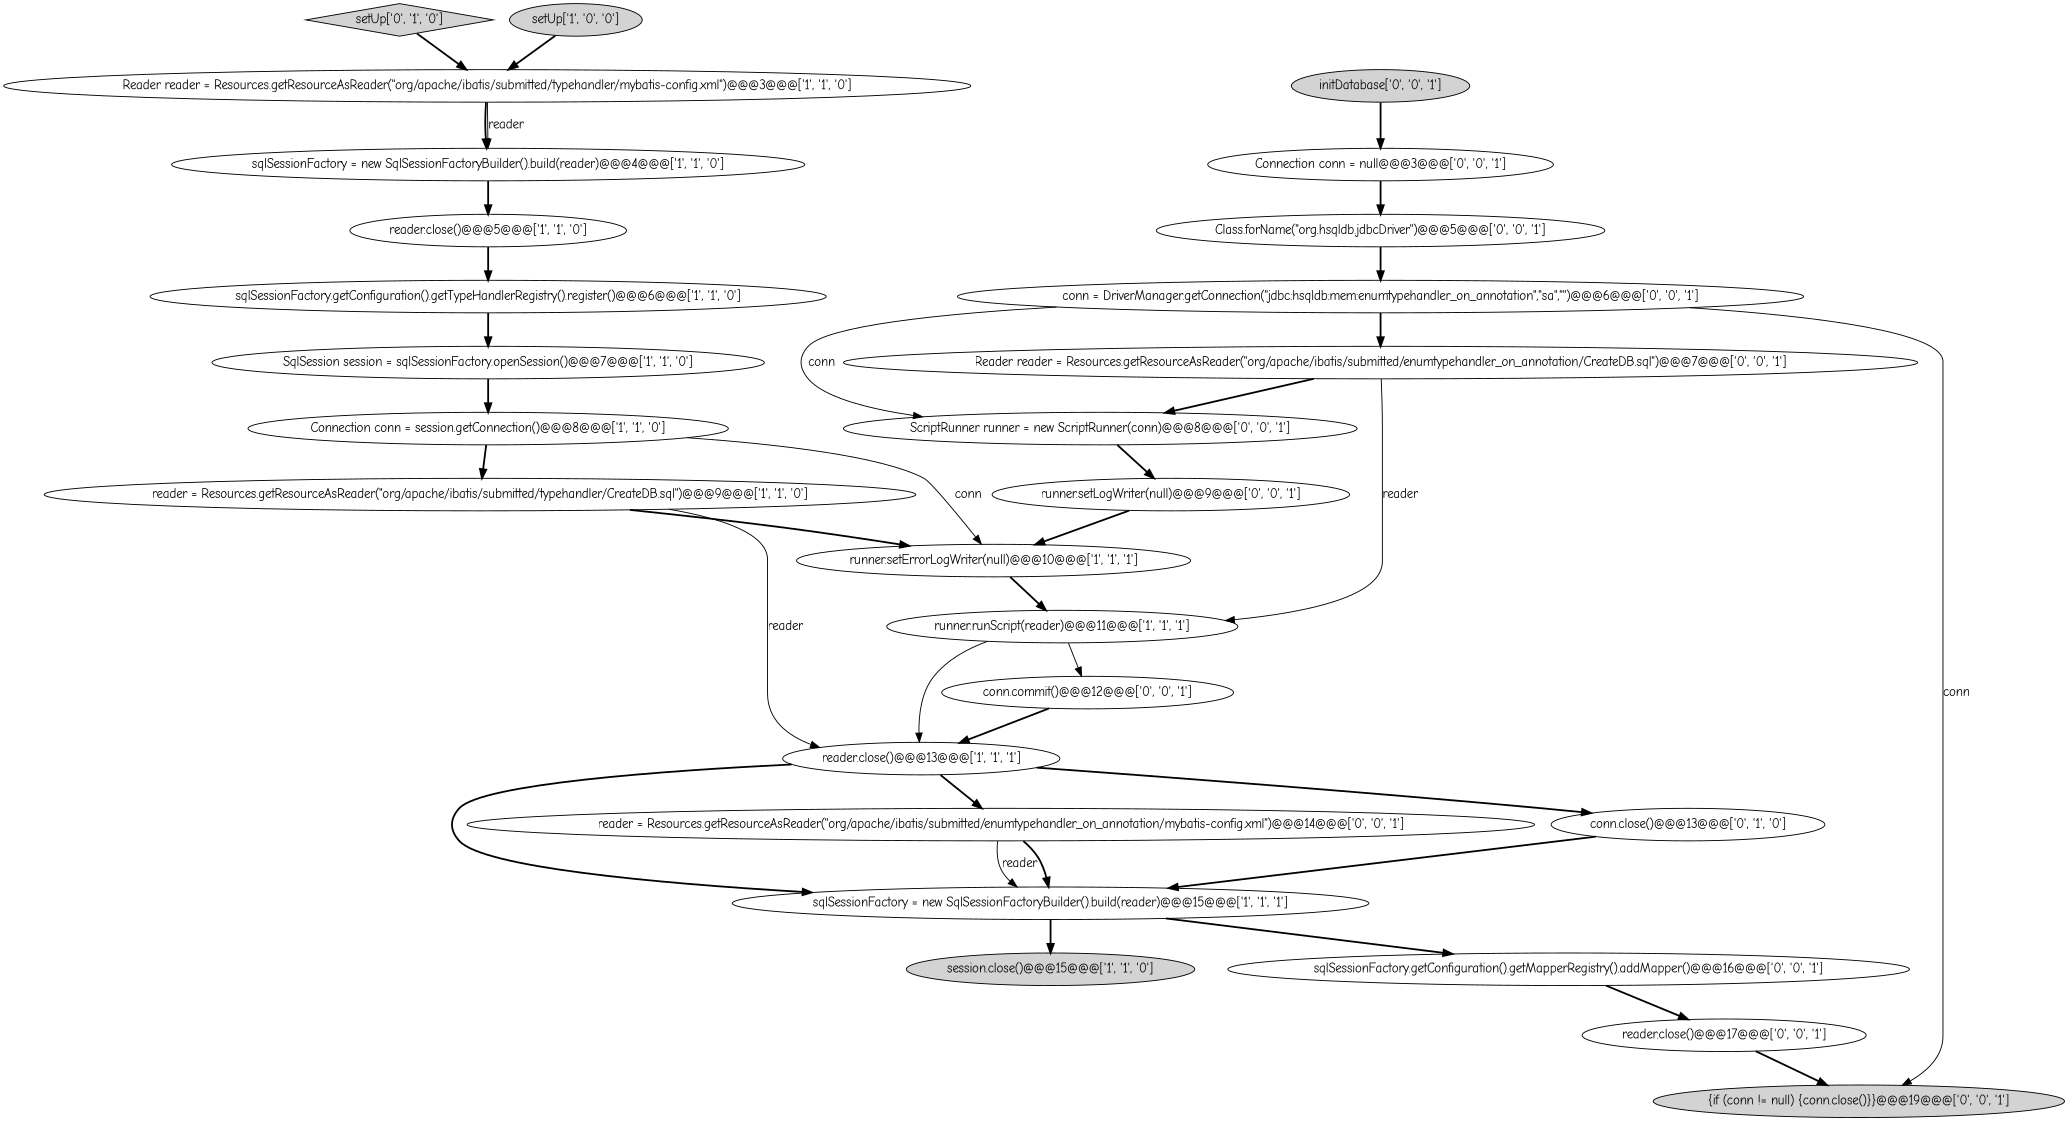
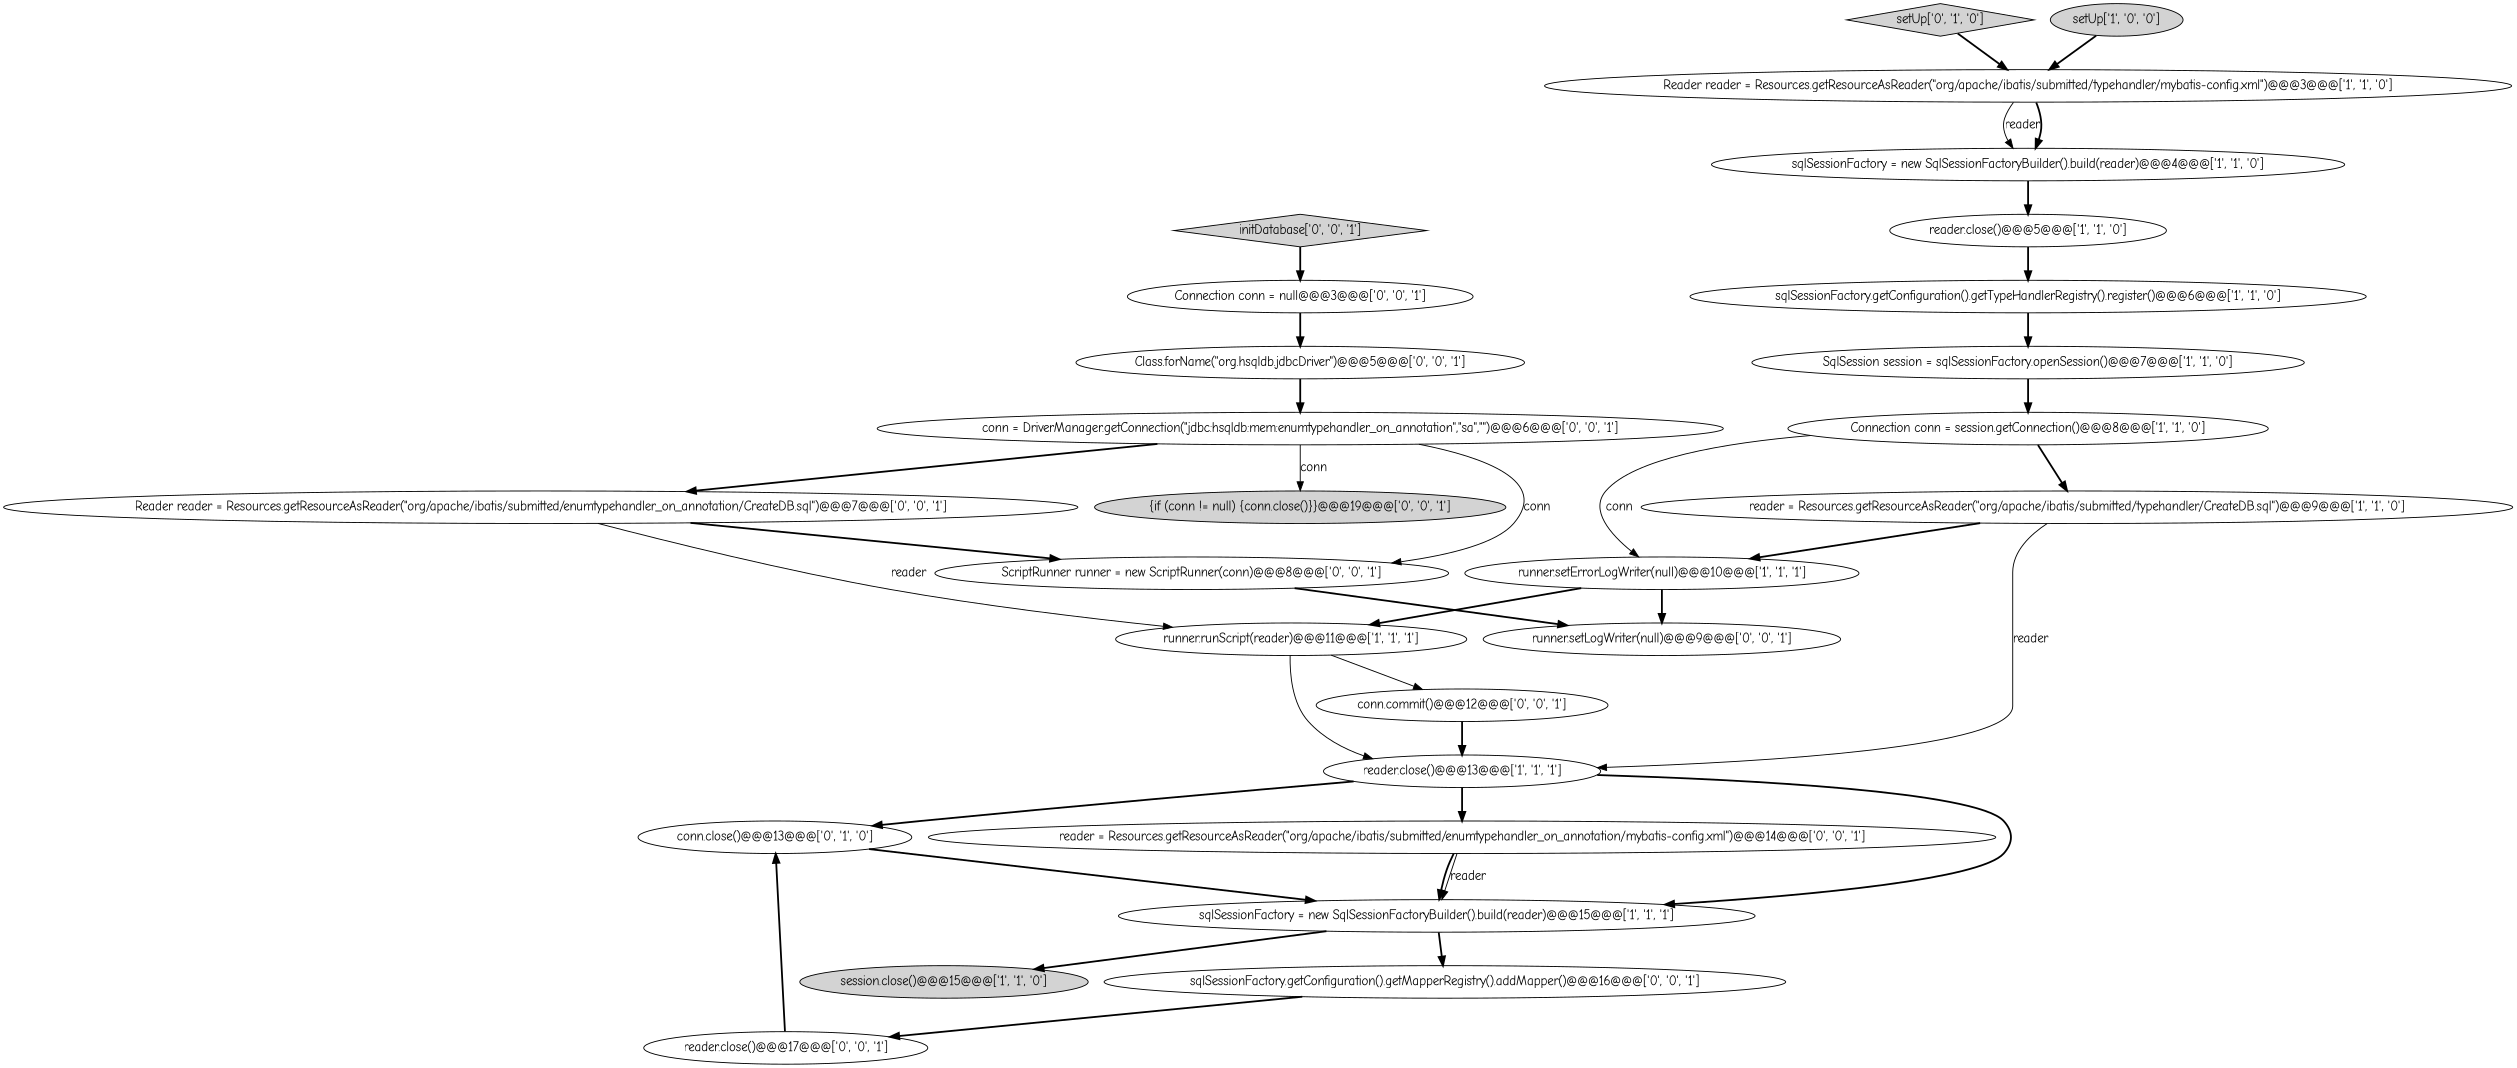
node "initDatabase['0', '0', '1']": shape ellipse -> diamond
edge "runner.setLogWriter(null)@@@9@@@['0', '0', '1']" -> "runner.setErrorLogWriter(null)@@@10@@@['1', '1', '1']": reversed
edge "reader.close()@@@17@@@['0', '0', '1']" -> "{if (conn != null) {conn.close()}}@@@19@@@['0', '0', '1']": now "reader.close()@@@17@@@['0', '0', '1']" -> "conn.close()@@@13@@@['0', '1', '0']"
